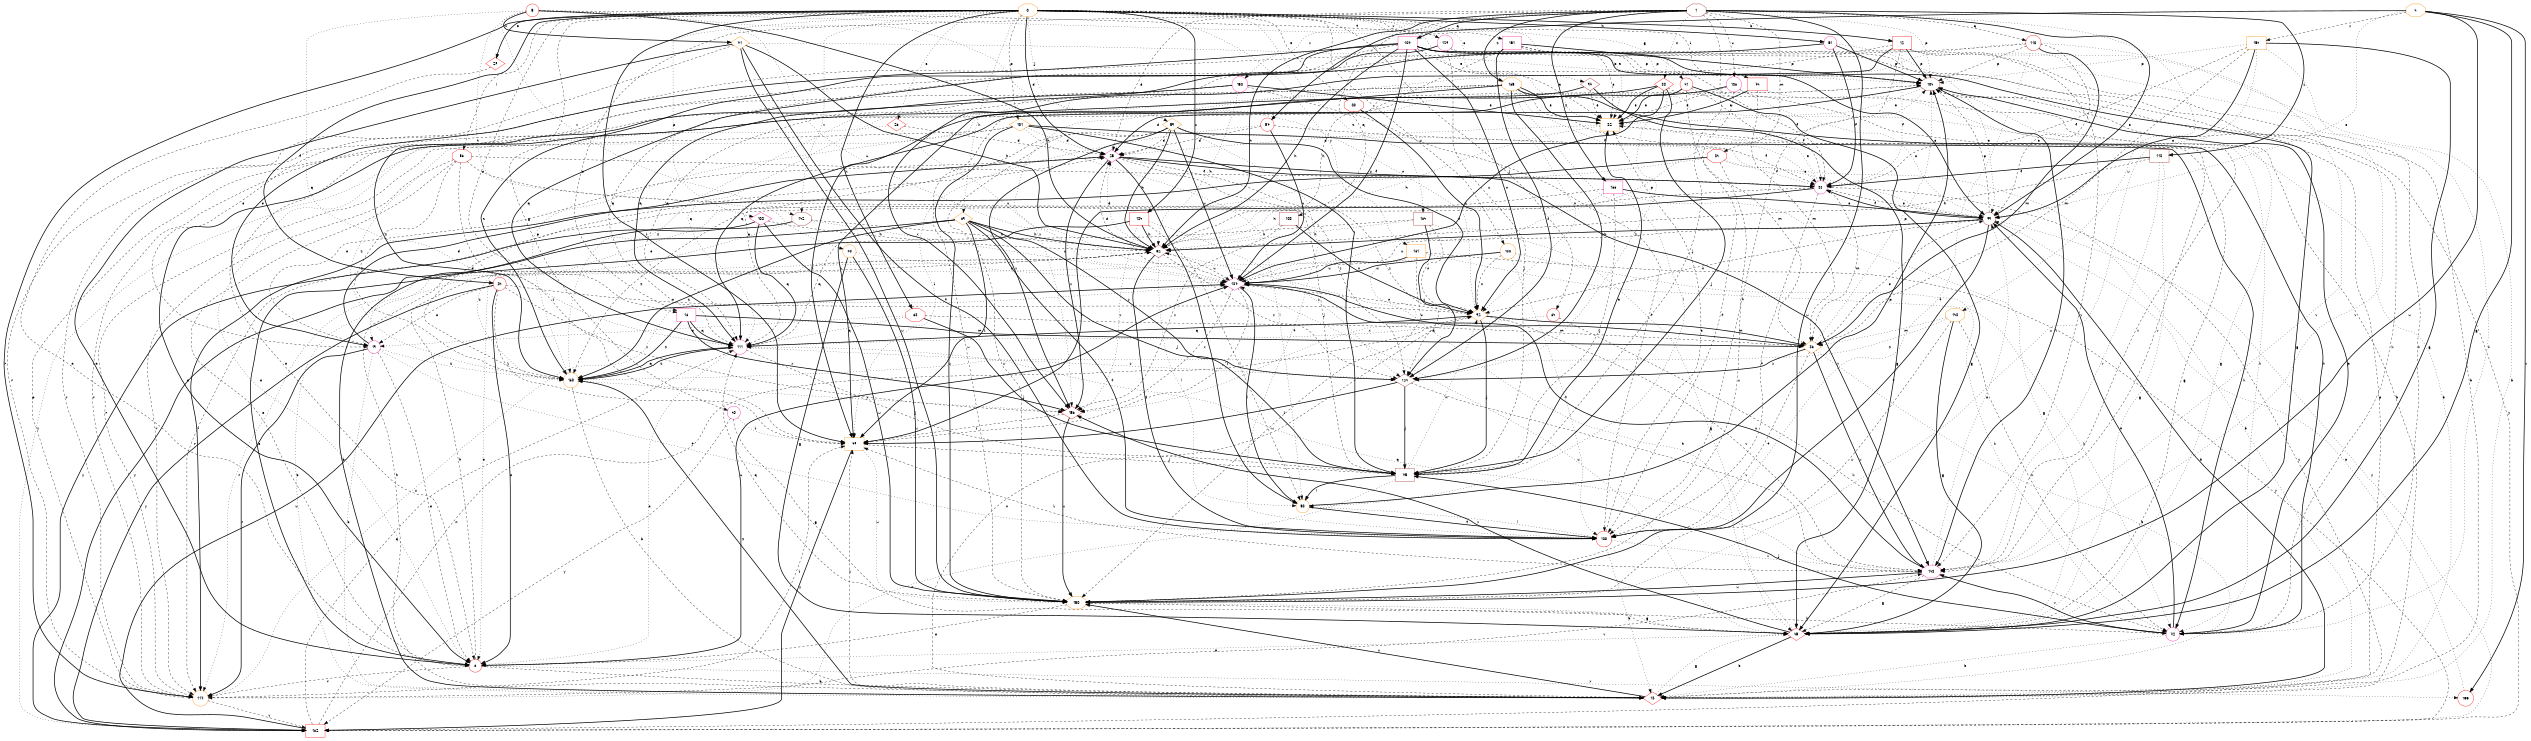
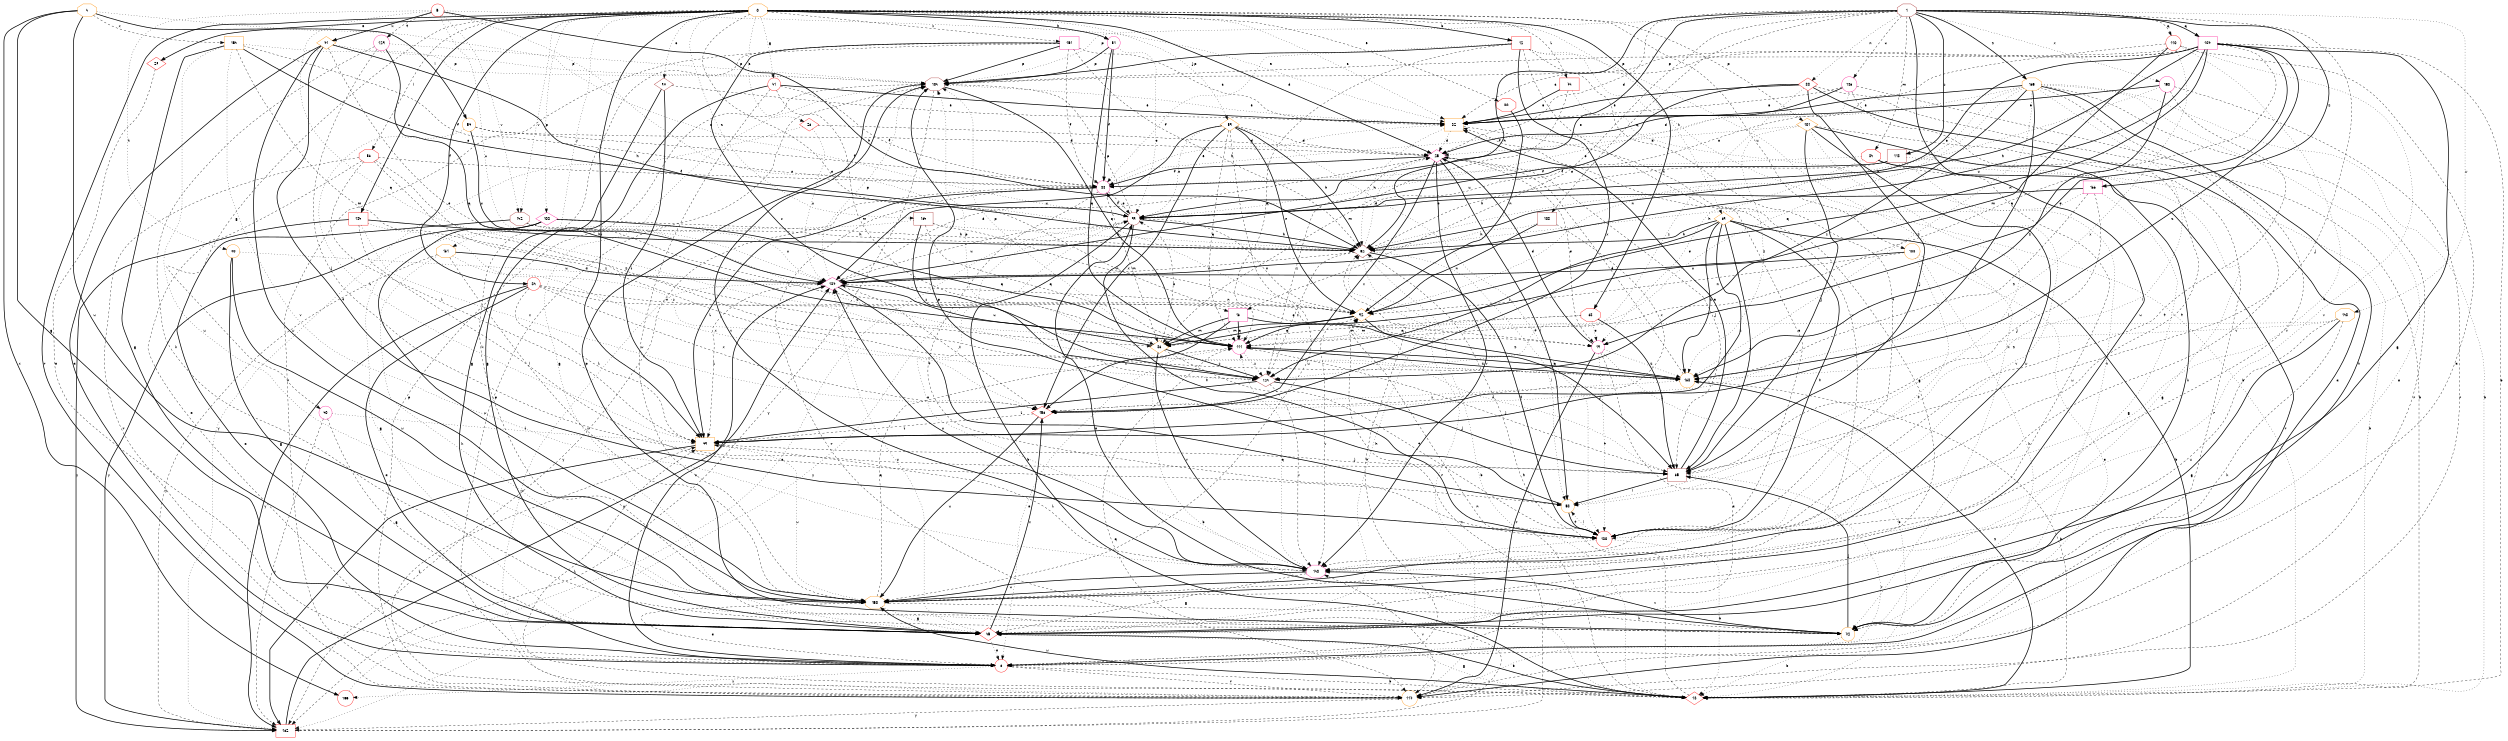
node "57": color red -> darkorange
node "161": shape box -> octagon
node "64": removed
node "75": label "75" -> "65"
node "72": color deeppink -> darkorange
